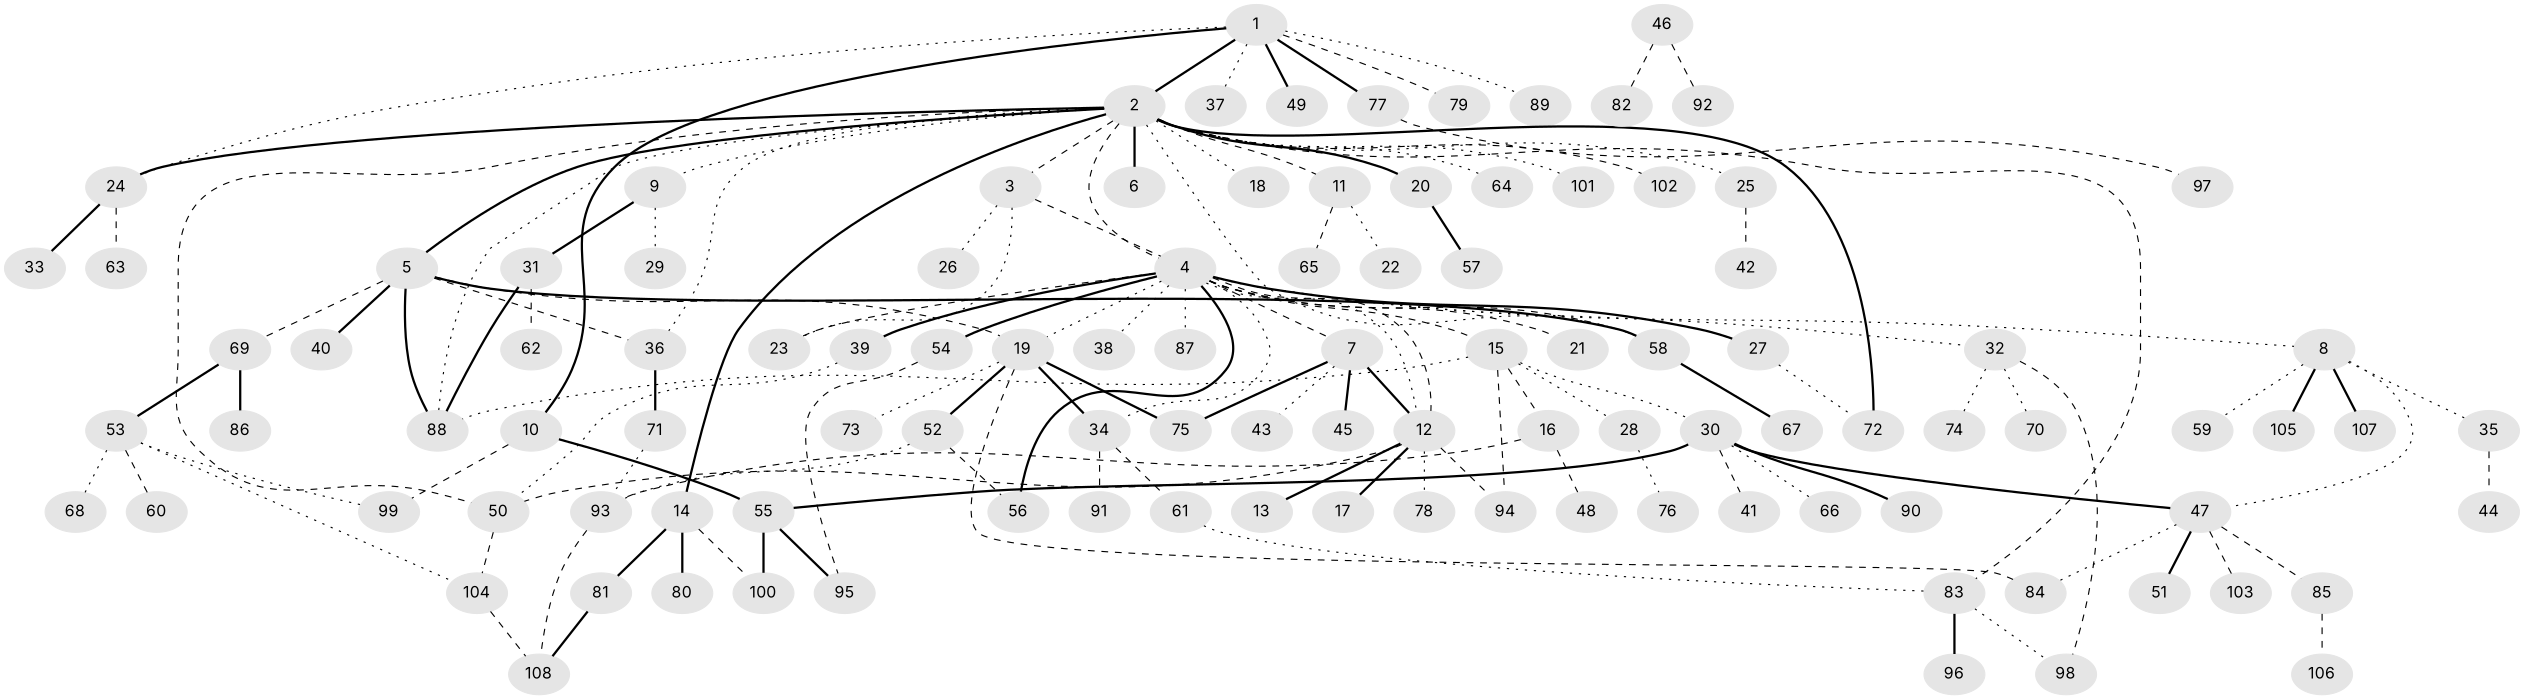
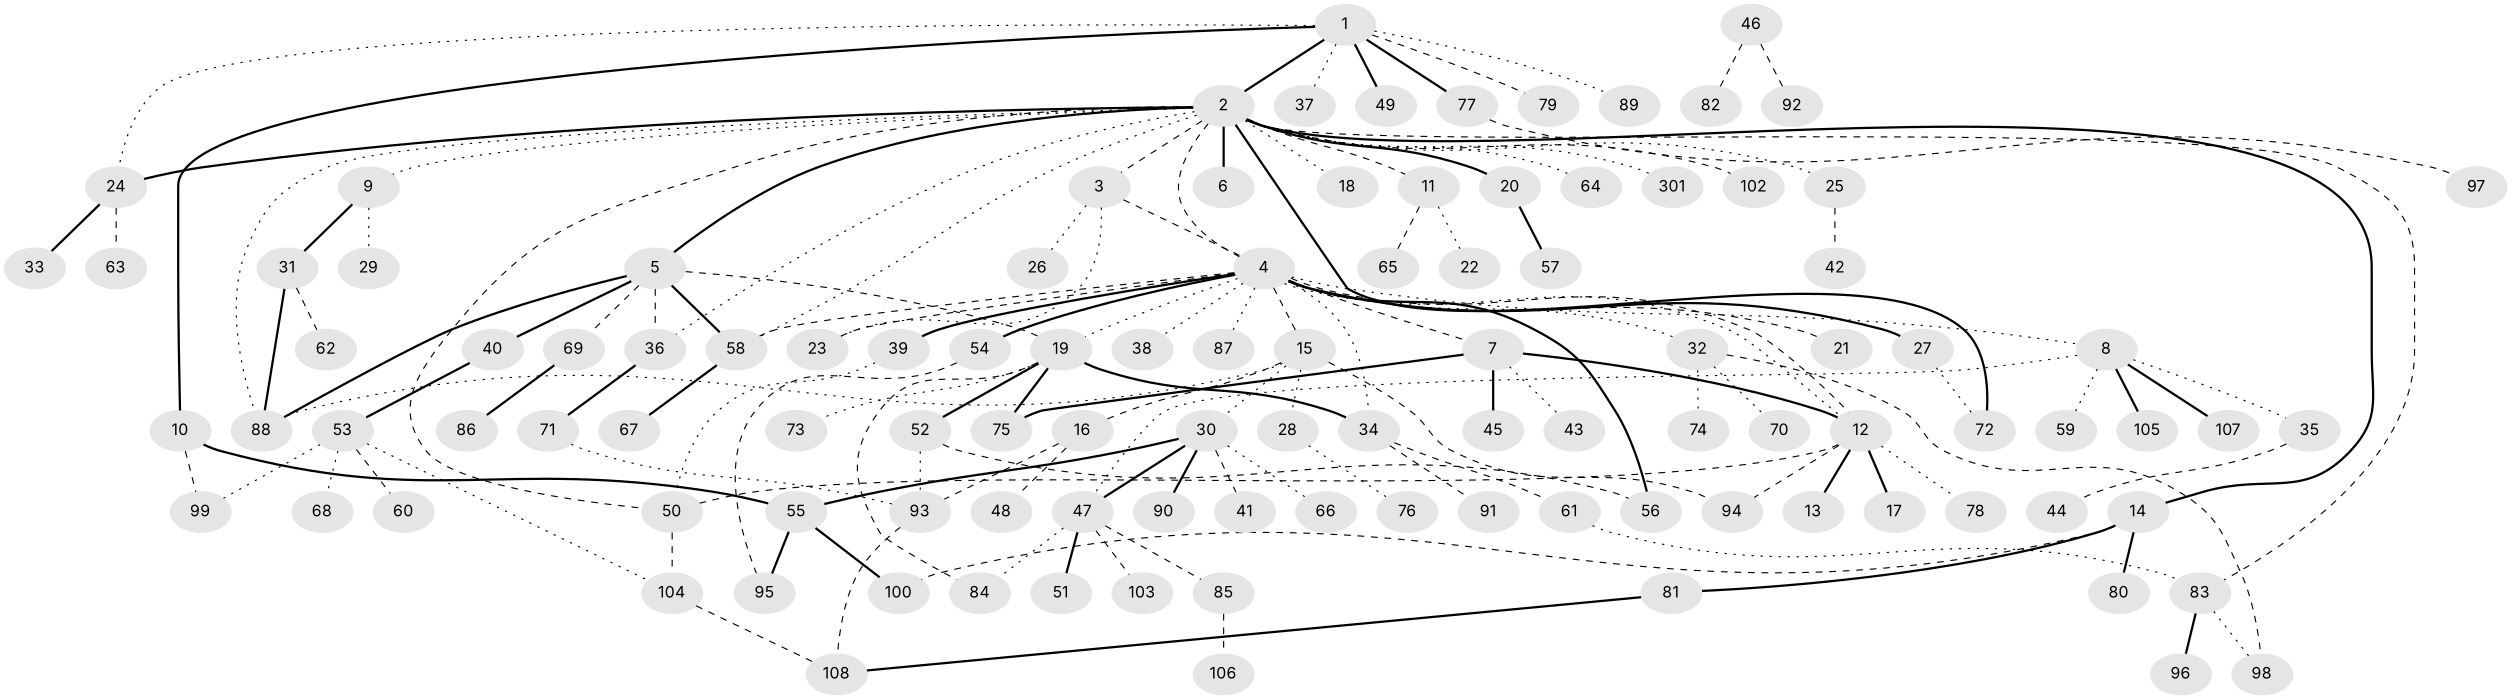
node "101": label "101" -> "301"
edge "69" -- "53": now "40" -- "53"
